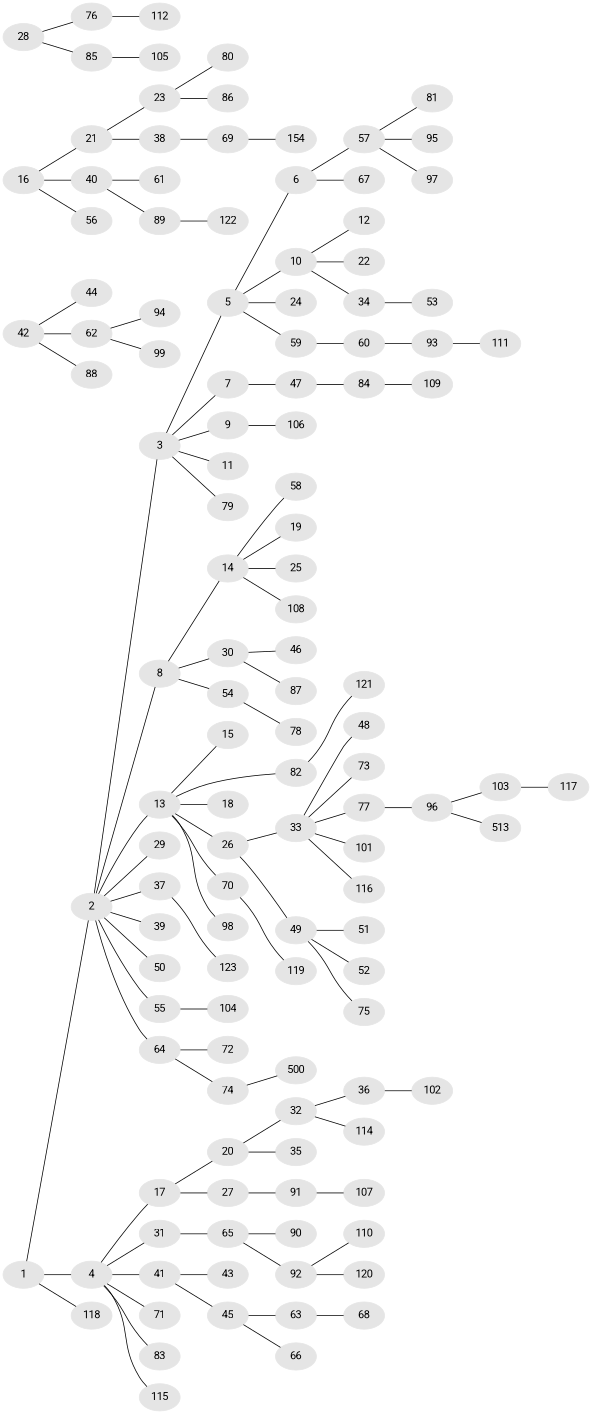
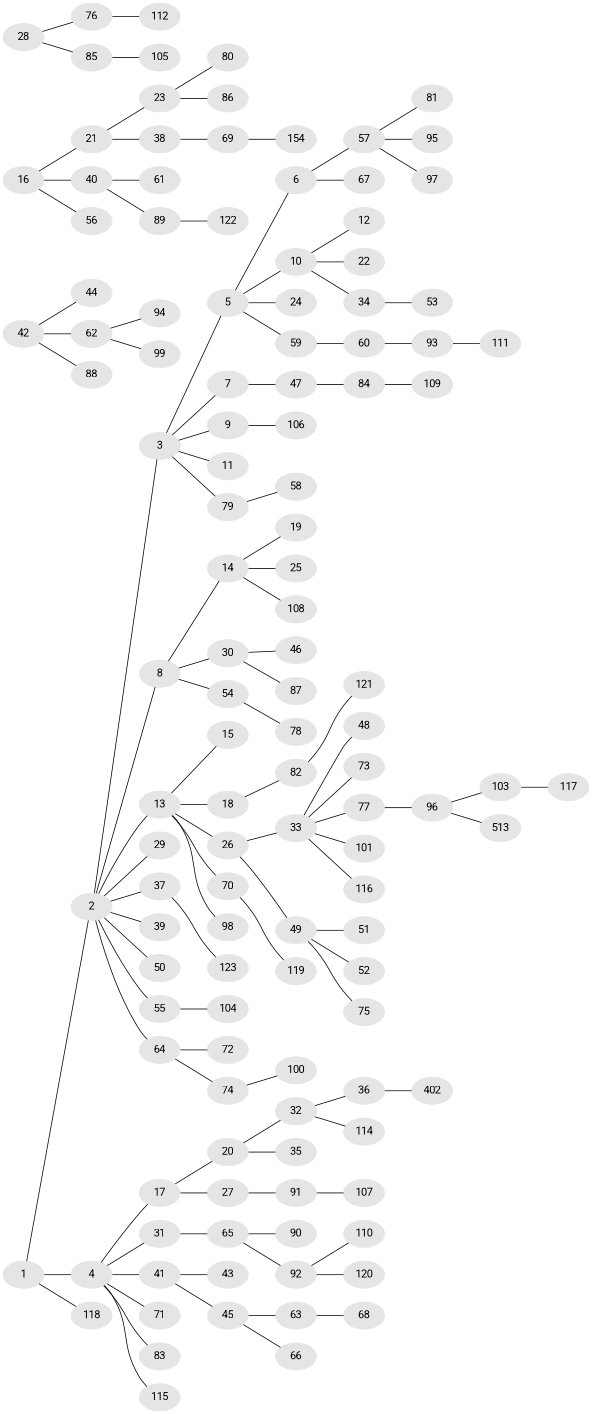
edge "58" -- "14": now "58" -- "79"
edge "82" -- "13": now "82" -- "18"
node "500": label "500" -> "100"
node "102": label "102" -> "402"
